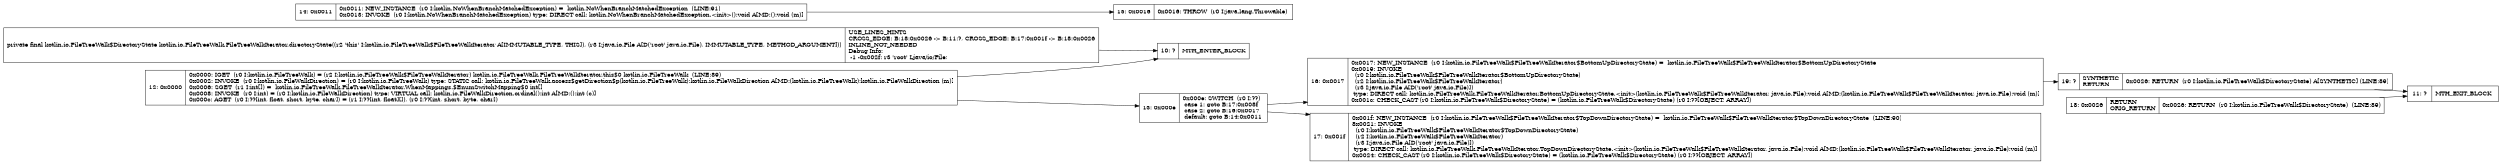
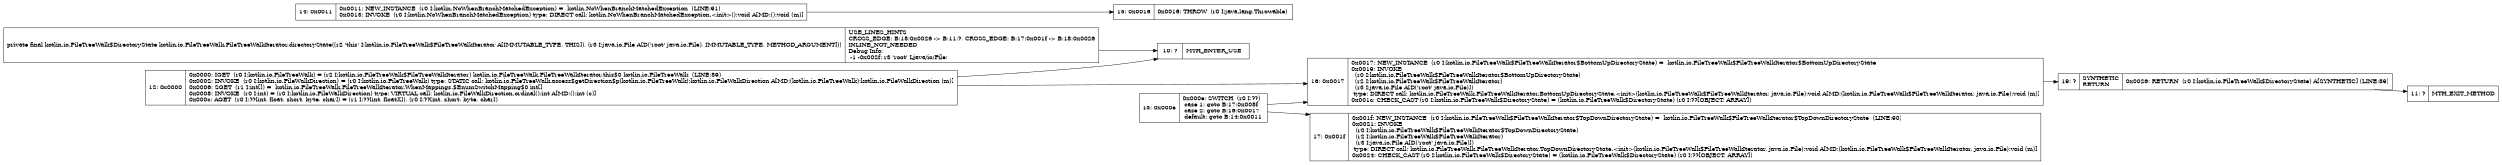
node "10: ?": text "MTH_ENTER_BLOCK" -> "MTH_ENTER_USE"
node "11: ?": text "MTH_EXIT_BLOCK" -> "MTH_EXIT_METHOD"
edge "12: 0x0000" -> "13: 0x000e": now "12: 0x0000" -> "16: 0x0017"
node "18: 0x0026": removed
node "17: 0x001f": text "8x0021: INVOKE" -> "0x0021: INVOKE"
